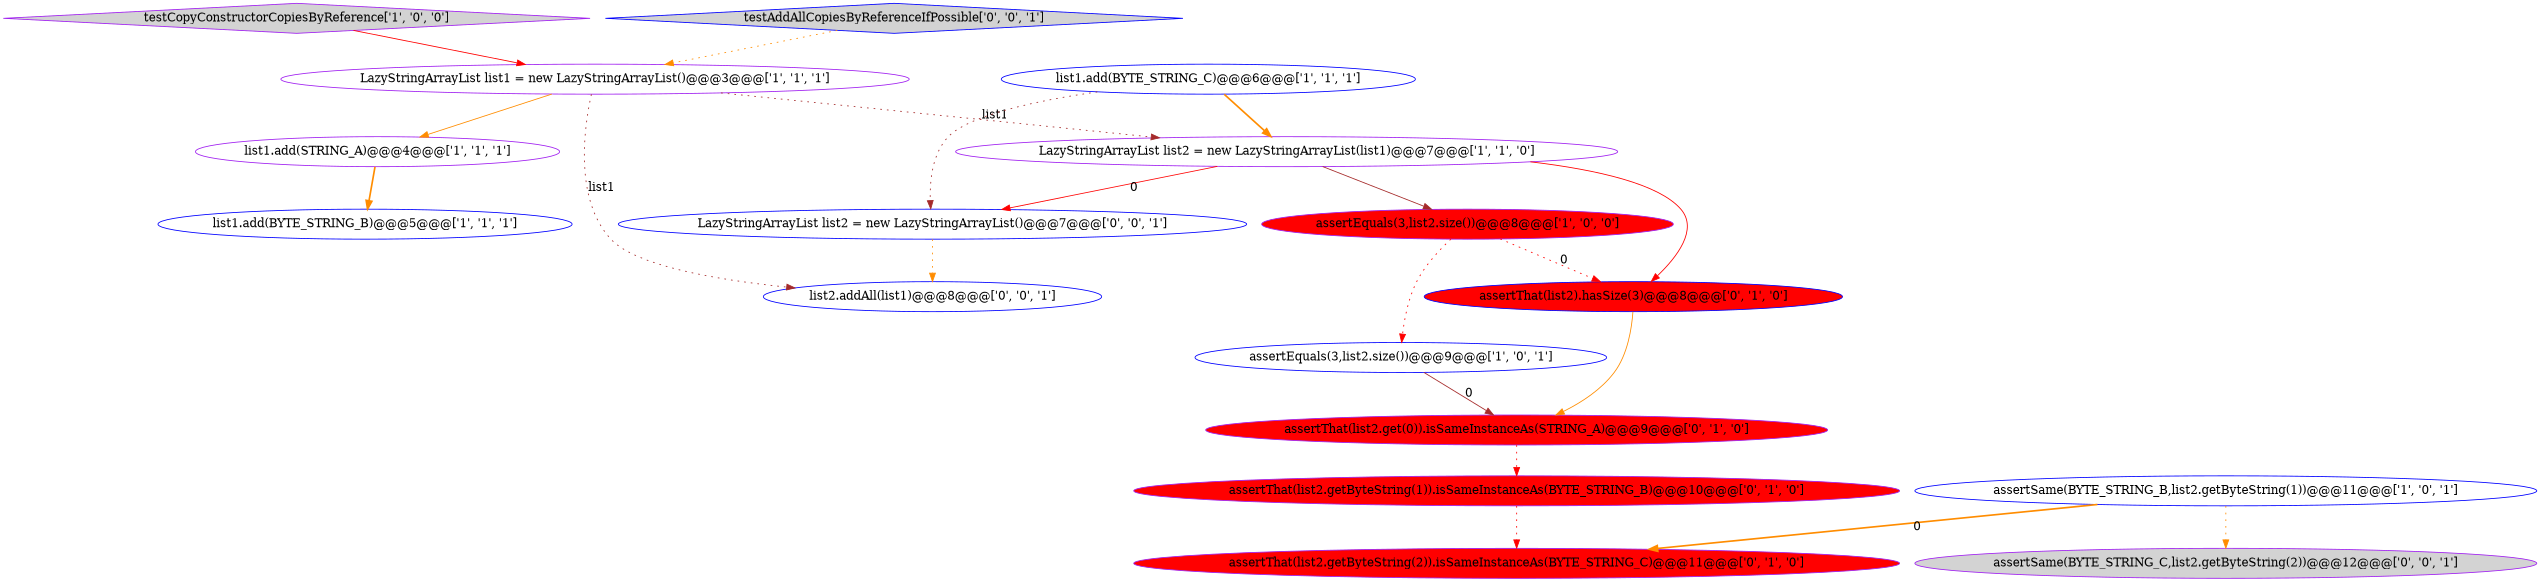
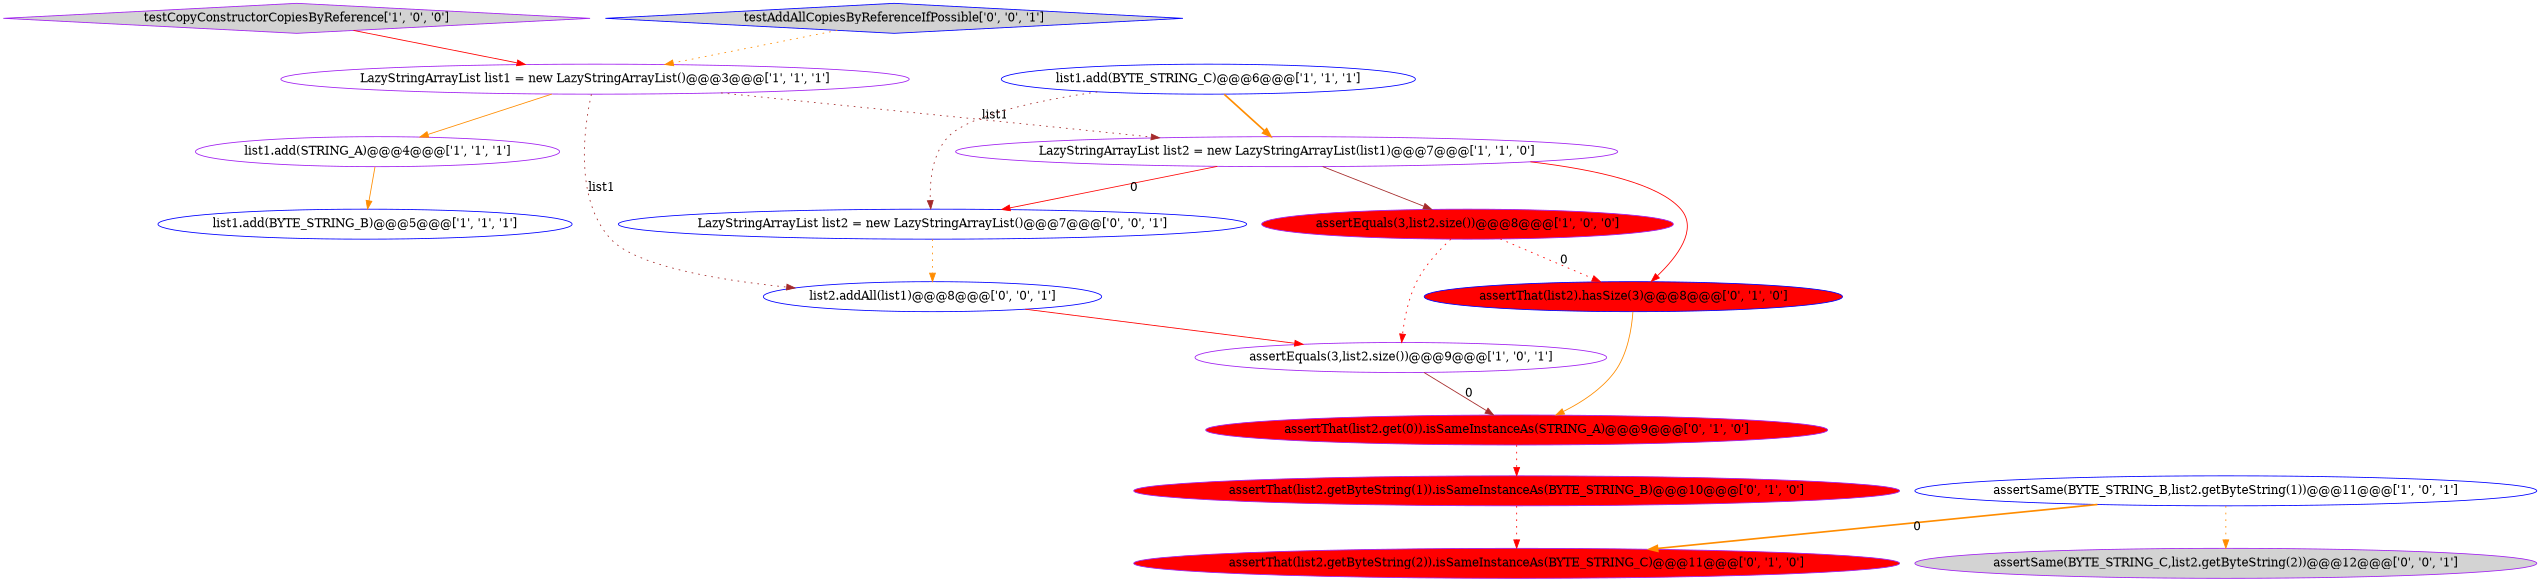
edge "list1.add(STRING_A)@@@4@@@['1', '1', '1']" -> "list1.add(BYTE_STRING_B)@@@5@@@['1', '1', '1']": style bold -> solid
edge "list2.addAll(list1)@@@8@@@['0', '0', '1']" -> "assertEquals(3,list2.size())@@@9@@@['1', '0', '1']": added
node "assertEquals(3,list2.size())@@@9@@@['1', '0', '1']": color blue -> purple
